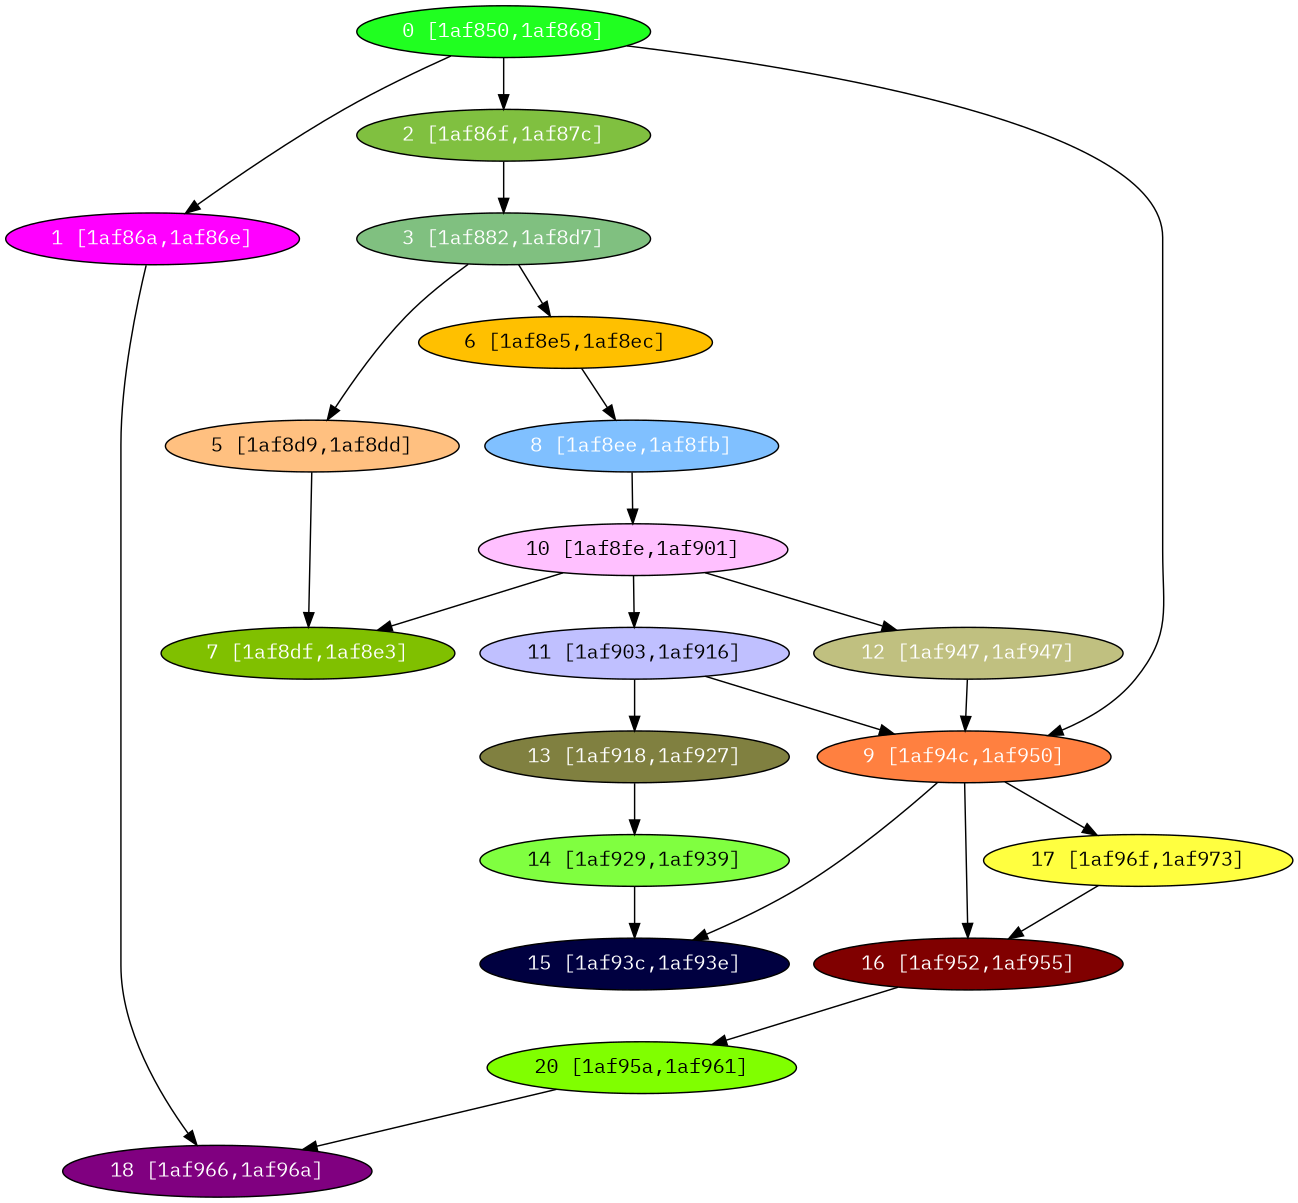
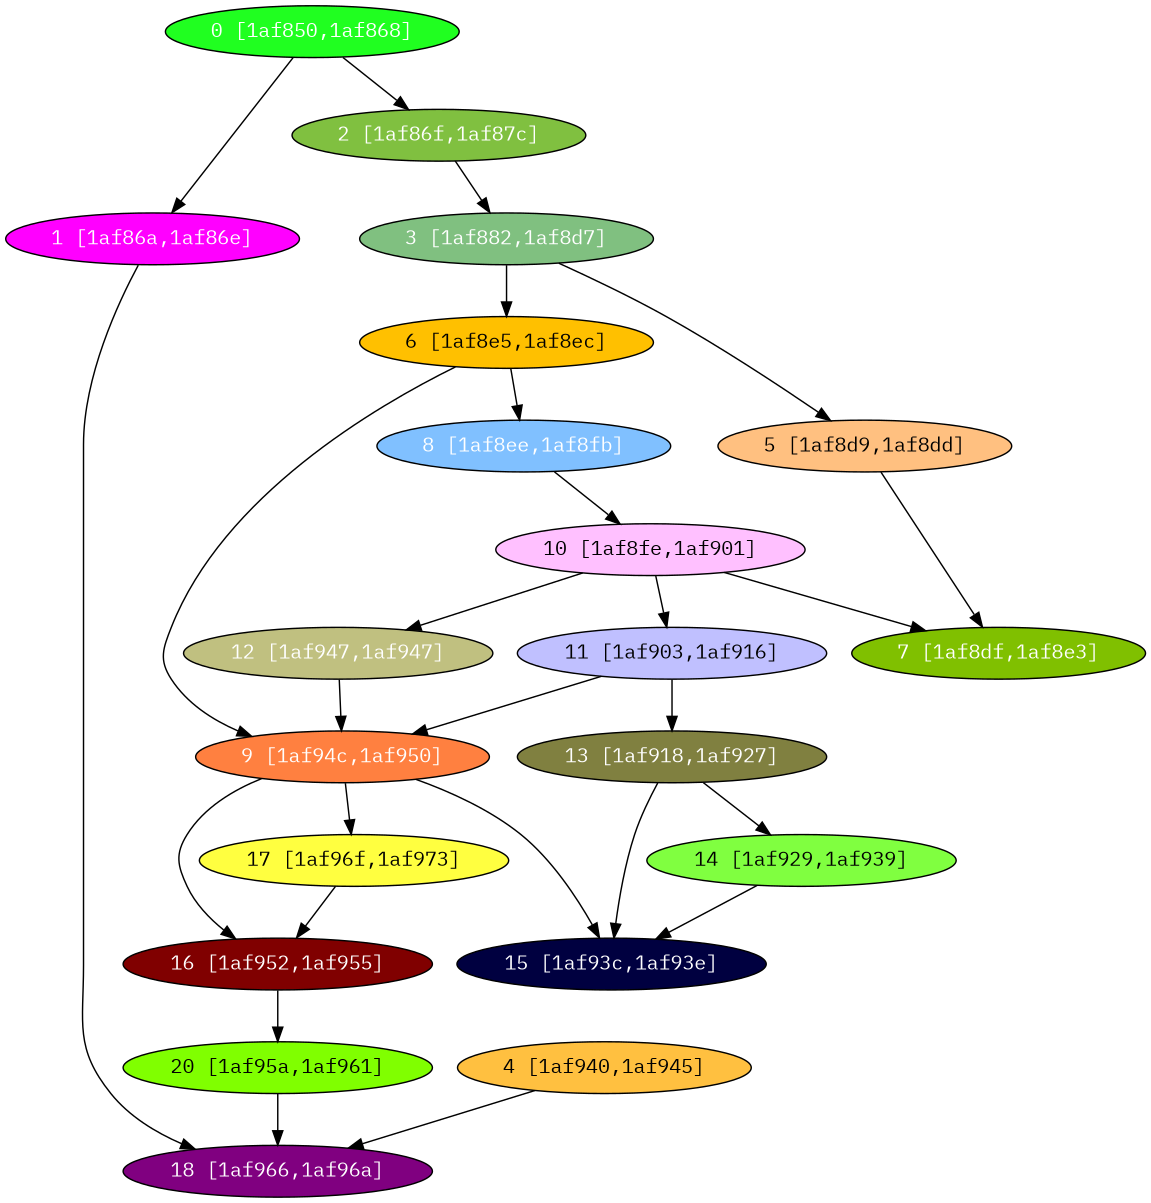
edge "0 [1af850,1af868]" -> "9 [1af94c,1af950]": now "6 [1af8e5,1af8ec]" -> "9 [1af94c,1af950]"
edge "13 [1af918,1af927]" -> "15 [1af93c,1af93e]": added
node "4 [1af940,1af945]": added
